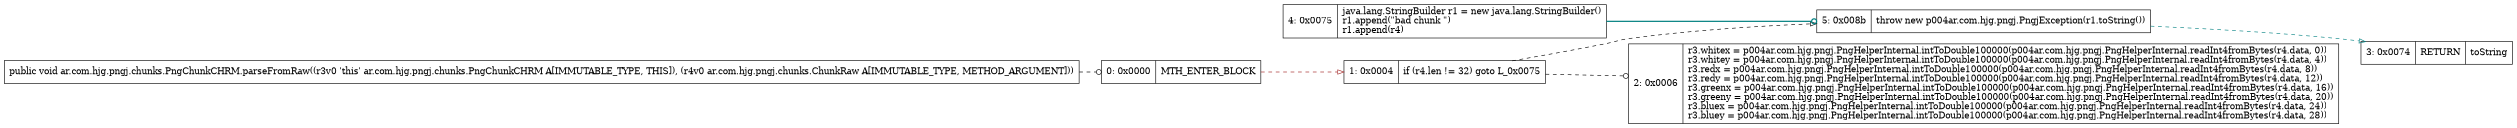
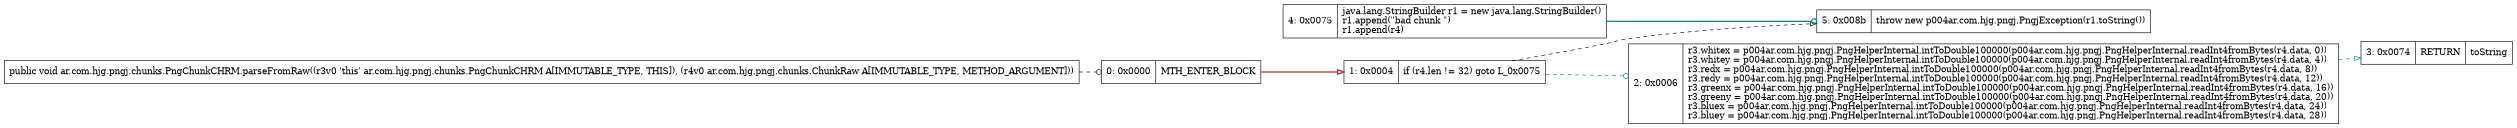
edge "5: 0x008b" -> "3: 0x0074": now "2: 0x0006" -> "3: 0x0074"
edge "0: 0x0000" -> "1: 0x0004": style dashed -> bold
edge "1: 0x0004" -> "2: 0x0006": color black -> teal
